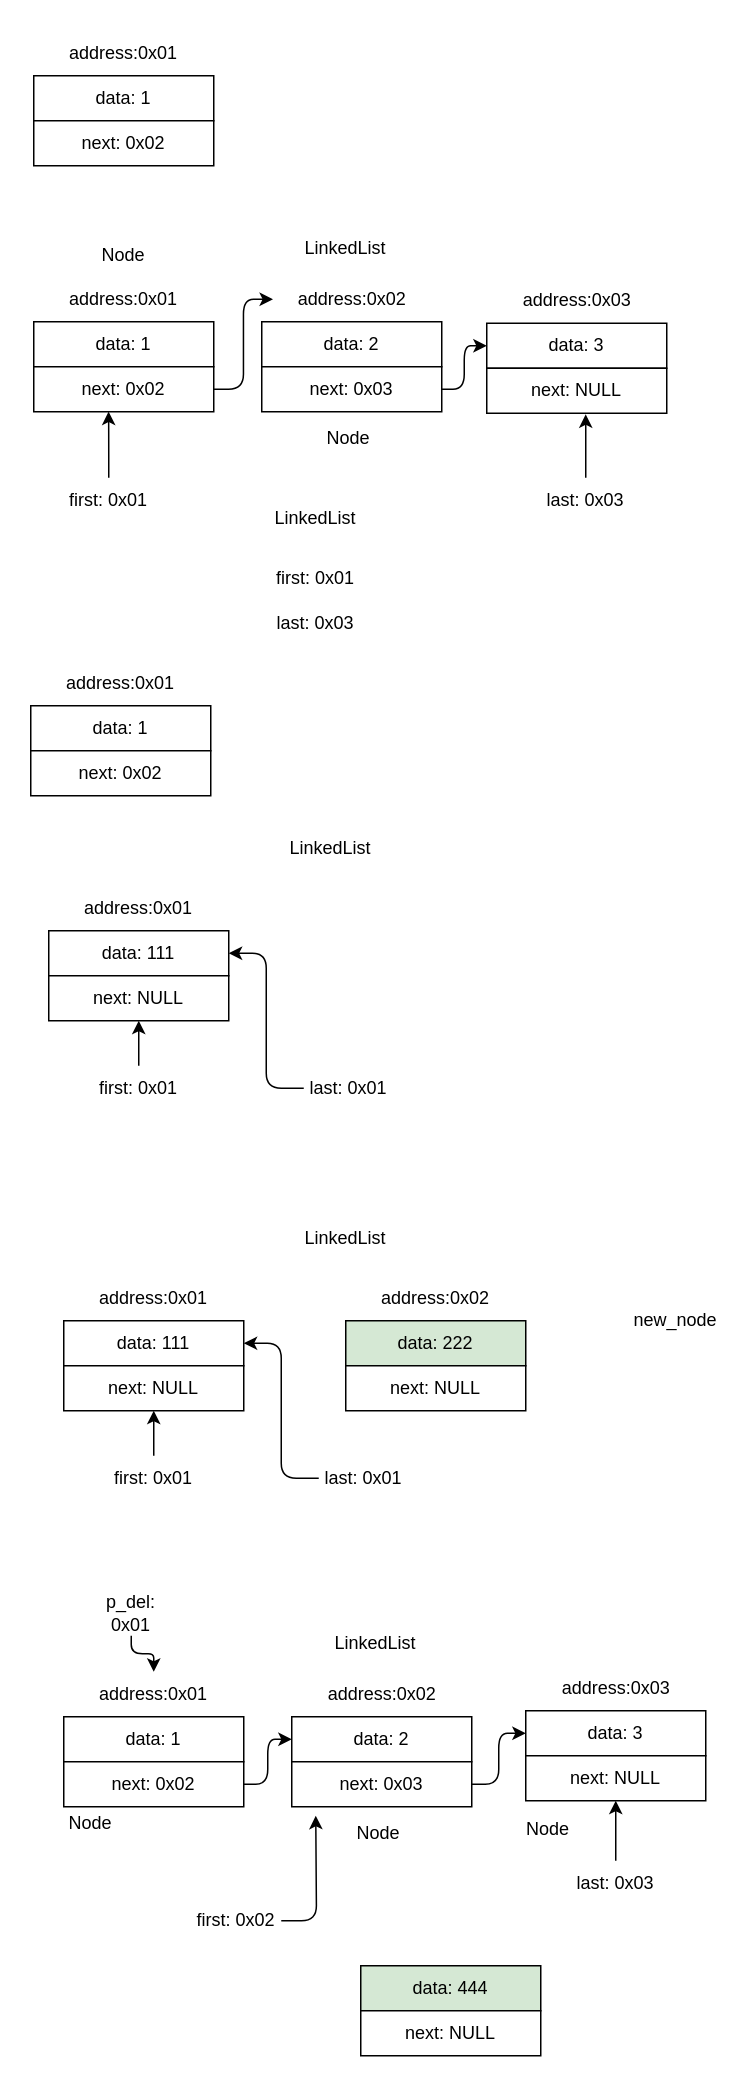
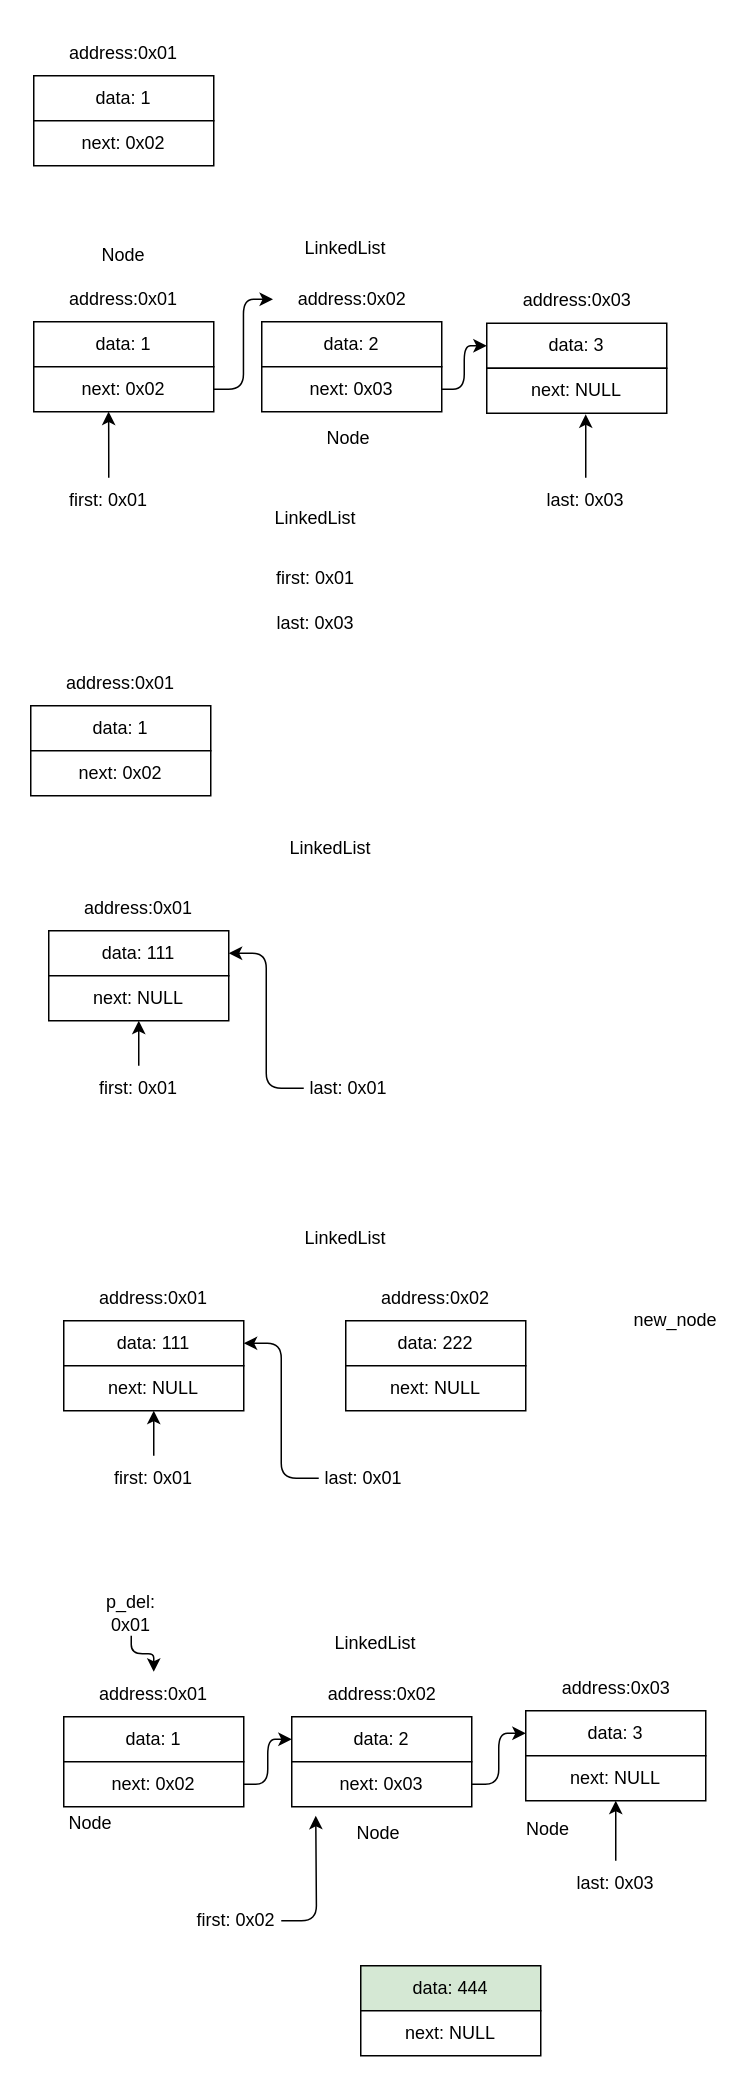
node "data: 222": fillcolor #d5e8d4 -> #ffffff
